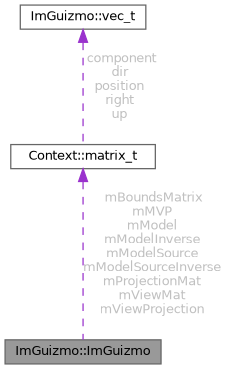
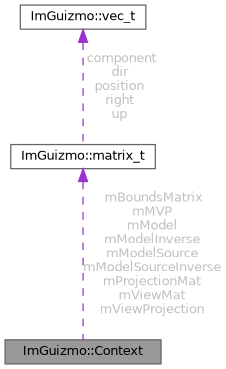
node "Context::matrix_t": label "Context::matrix_t" -> "ImGuizmo::matrix_t"
node "ImGuizmo::ImGuizmo": label "ImGuizmo::ImGuizmo" -> "ImGuizmo::Context"
